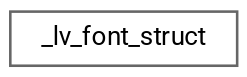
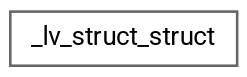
node "_lv_font_struct": label "_lv_font_struct" -> "_lv_struct_struct"
